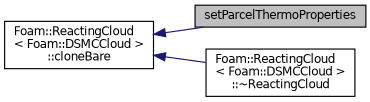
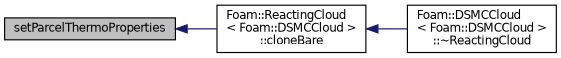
edge "setParcelThermoProperties" -> "Foam::ReactingCloud < Foam::DSMCCloud > ::cloneBare": reversed
node "Foam::ReactingCloud < Foam::DSMCCloud > ::~ReactingCloud": label "Foam::ReactingCloud < Foam::DSMCCloud > ::~ReactingCloud" -> "Foam::DSMCCloud < Foam::DSMCCloud > ::~ReactingCloud"
